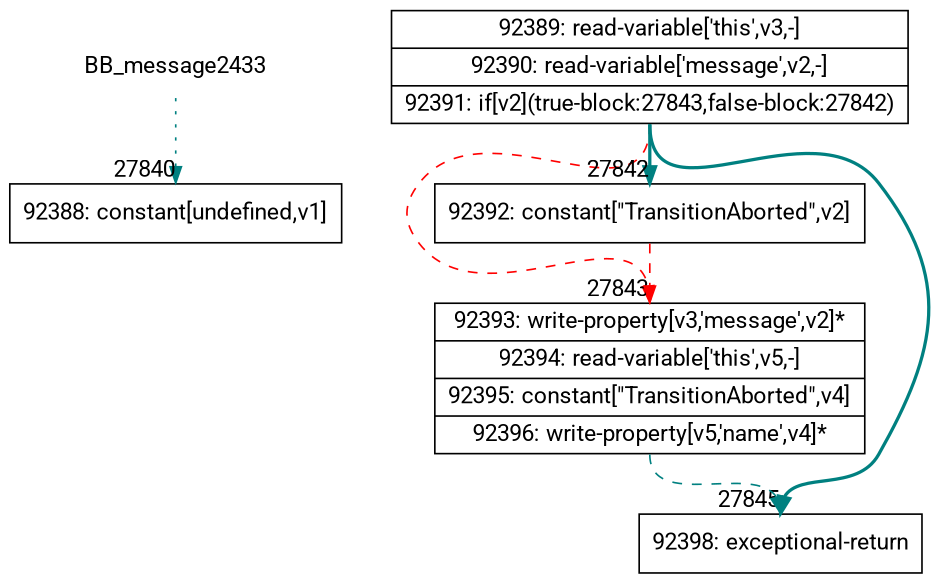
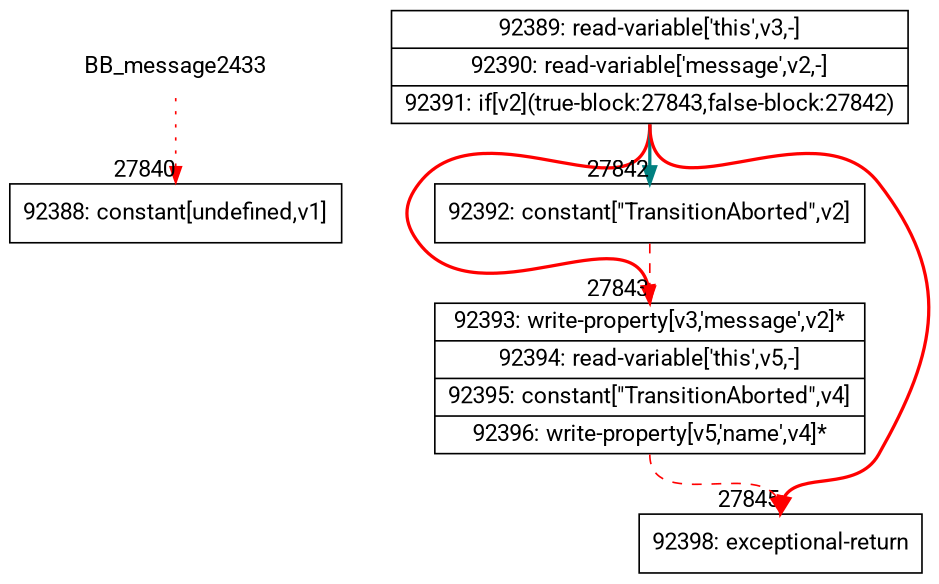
edge "BB_message2433" -> "92388: constant[undefined,v1]": color teal -> red
edge "92389: read-variable['this',v3,-]" -> "92393: write-property[v3,'message',v2]*": style dashed -> bold
edge "92389: read-variable['this',v3,-]" -> "92398: exceptional-return": color teal -> red
edge "92393: write-property[v3,'message',v2]*" -> "92398: exceptional-return": color teal -> red
